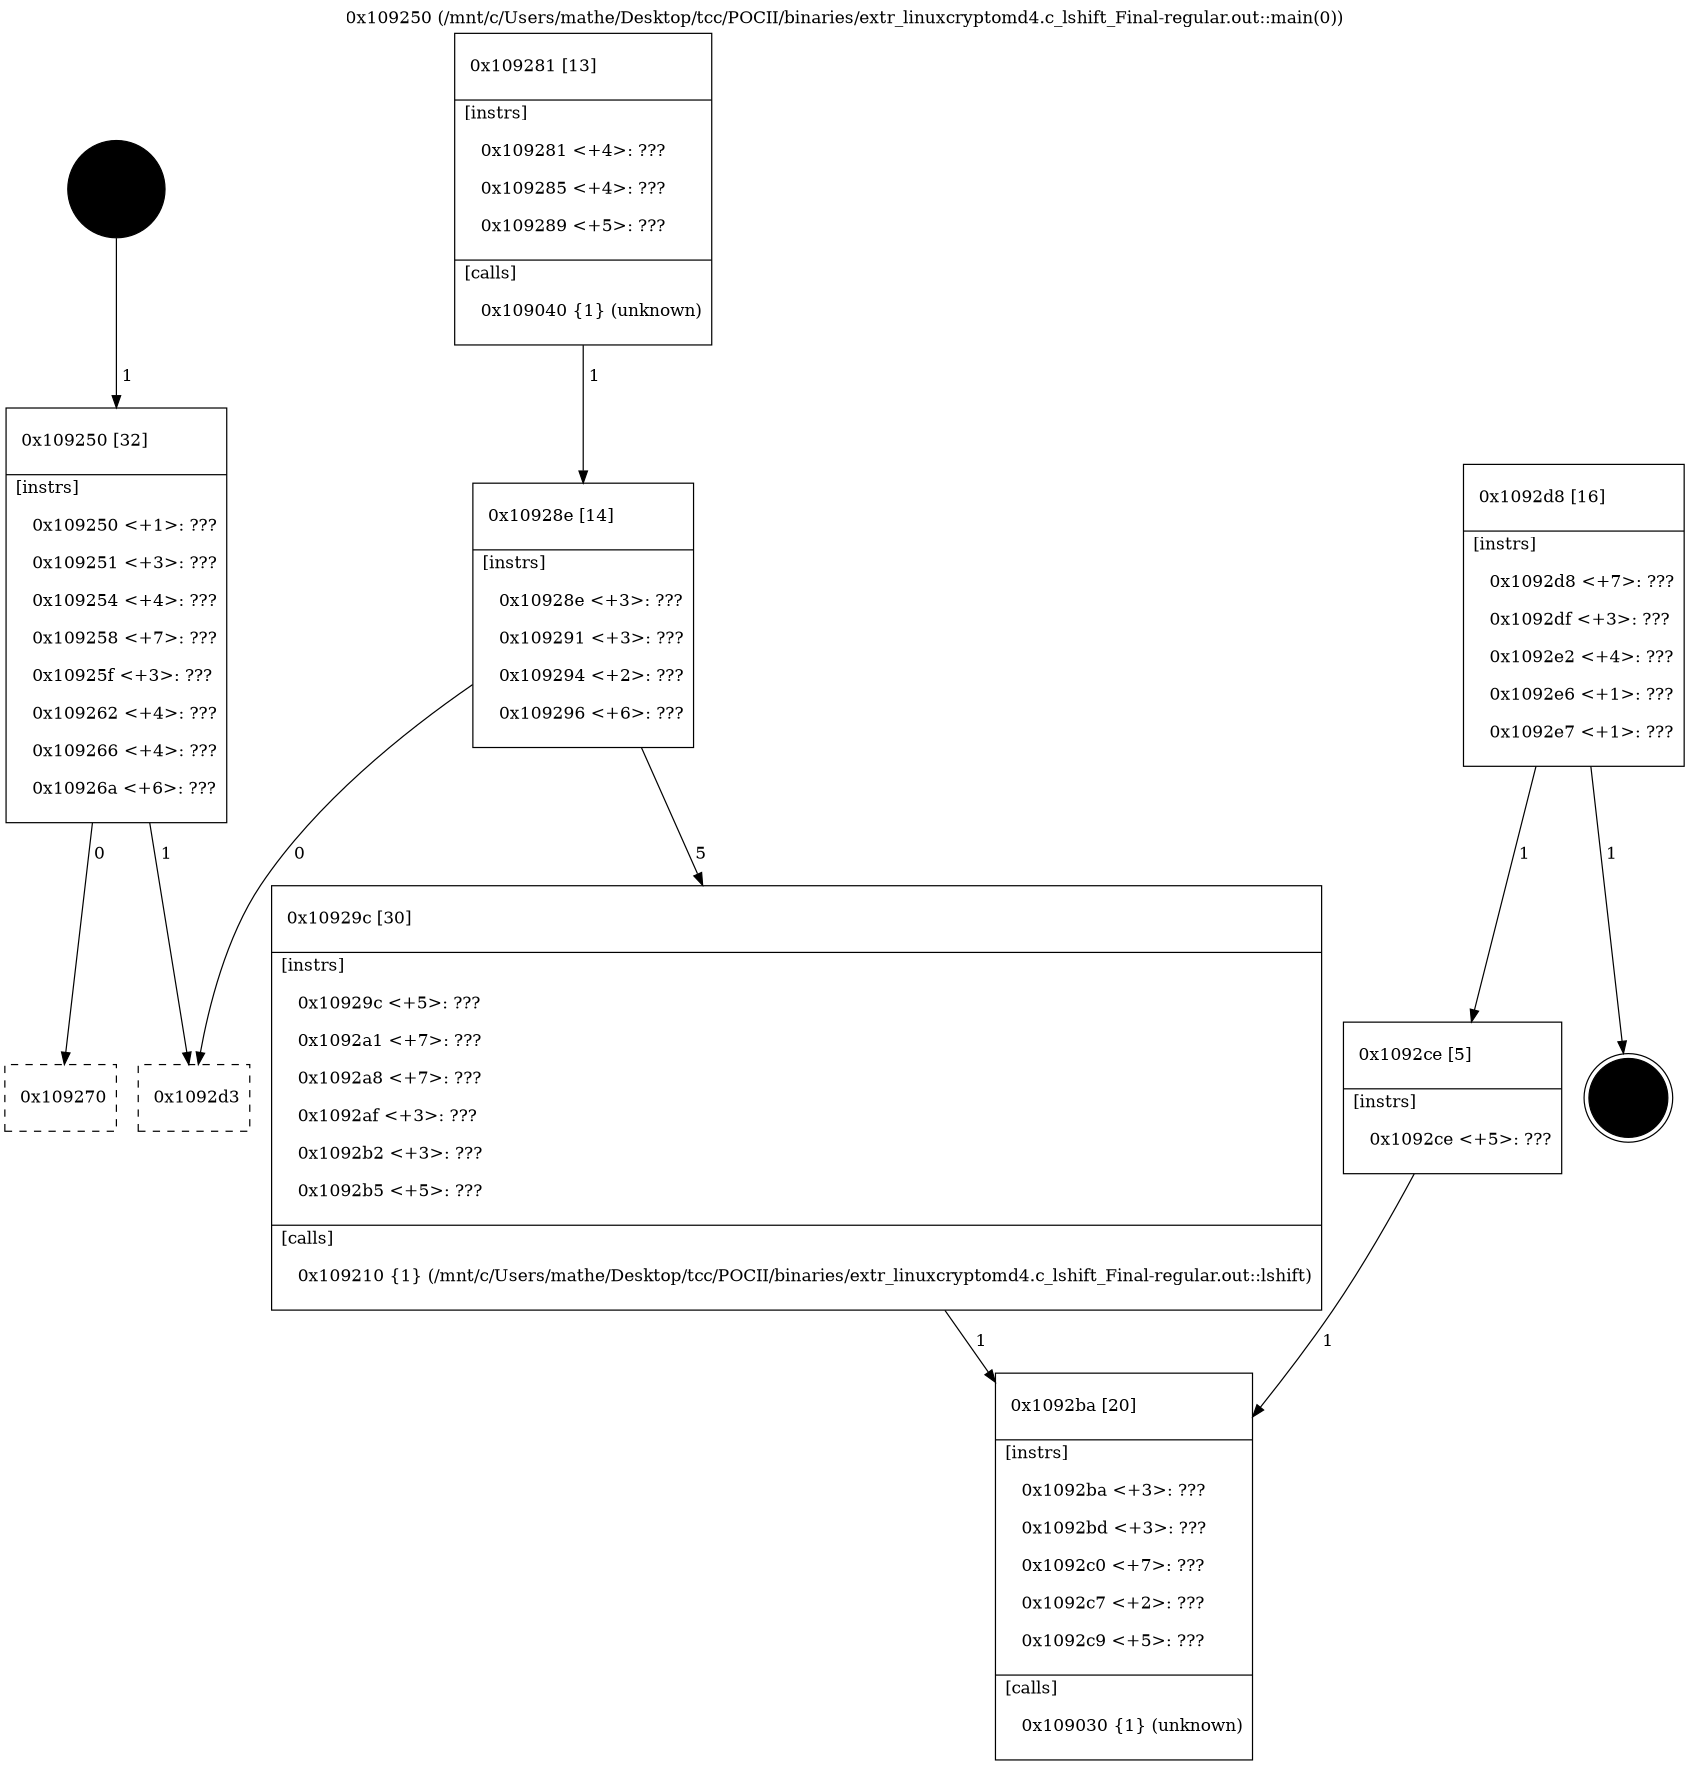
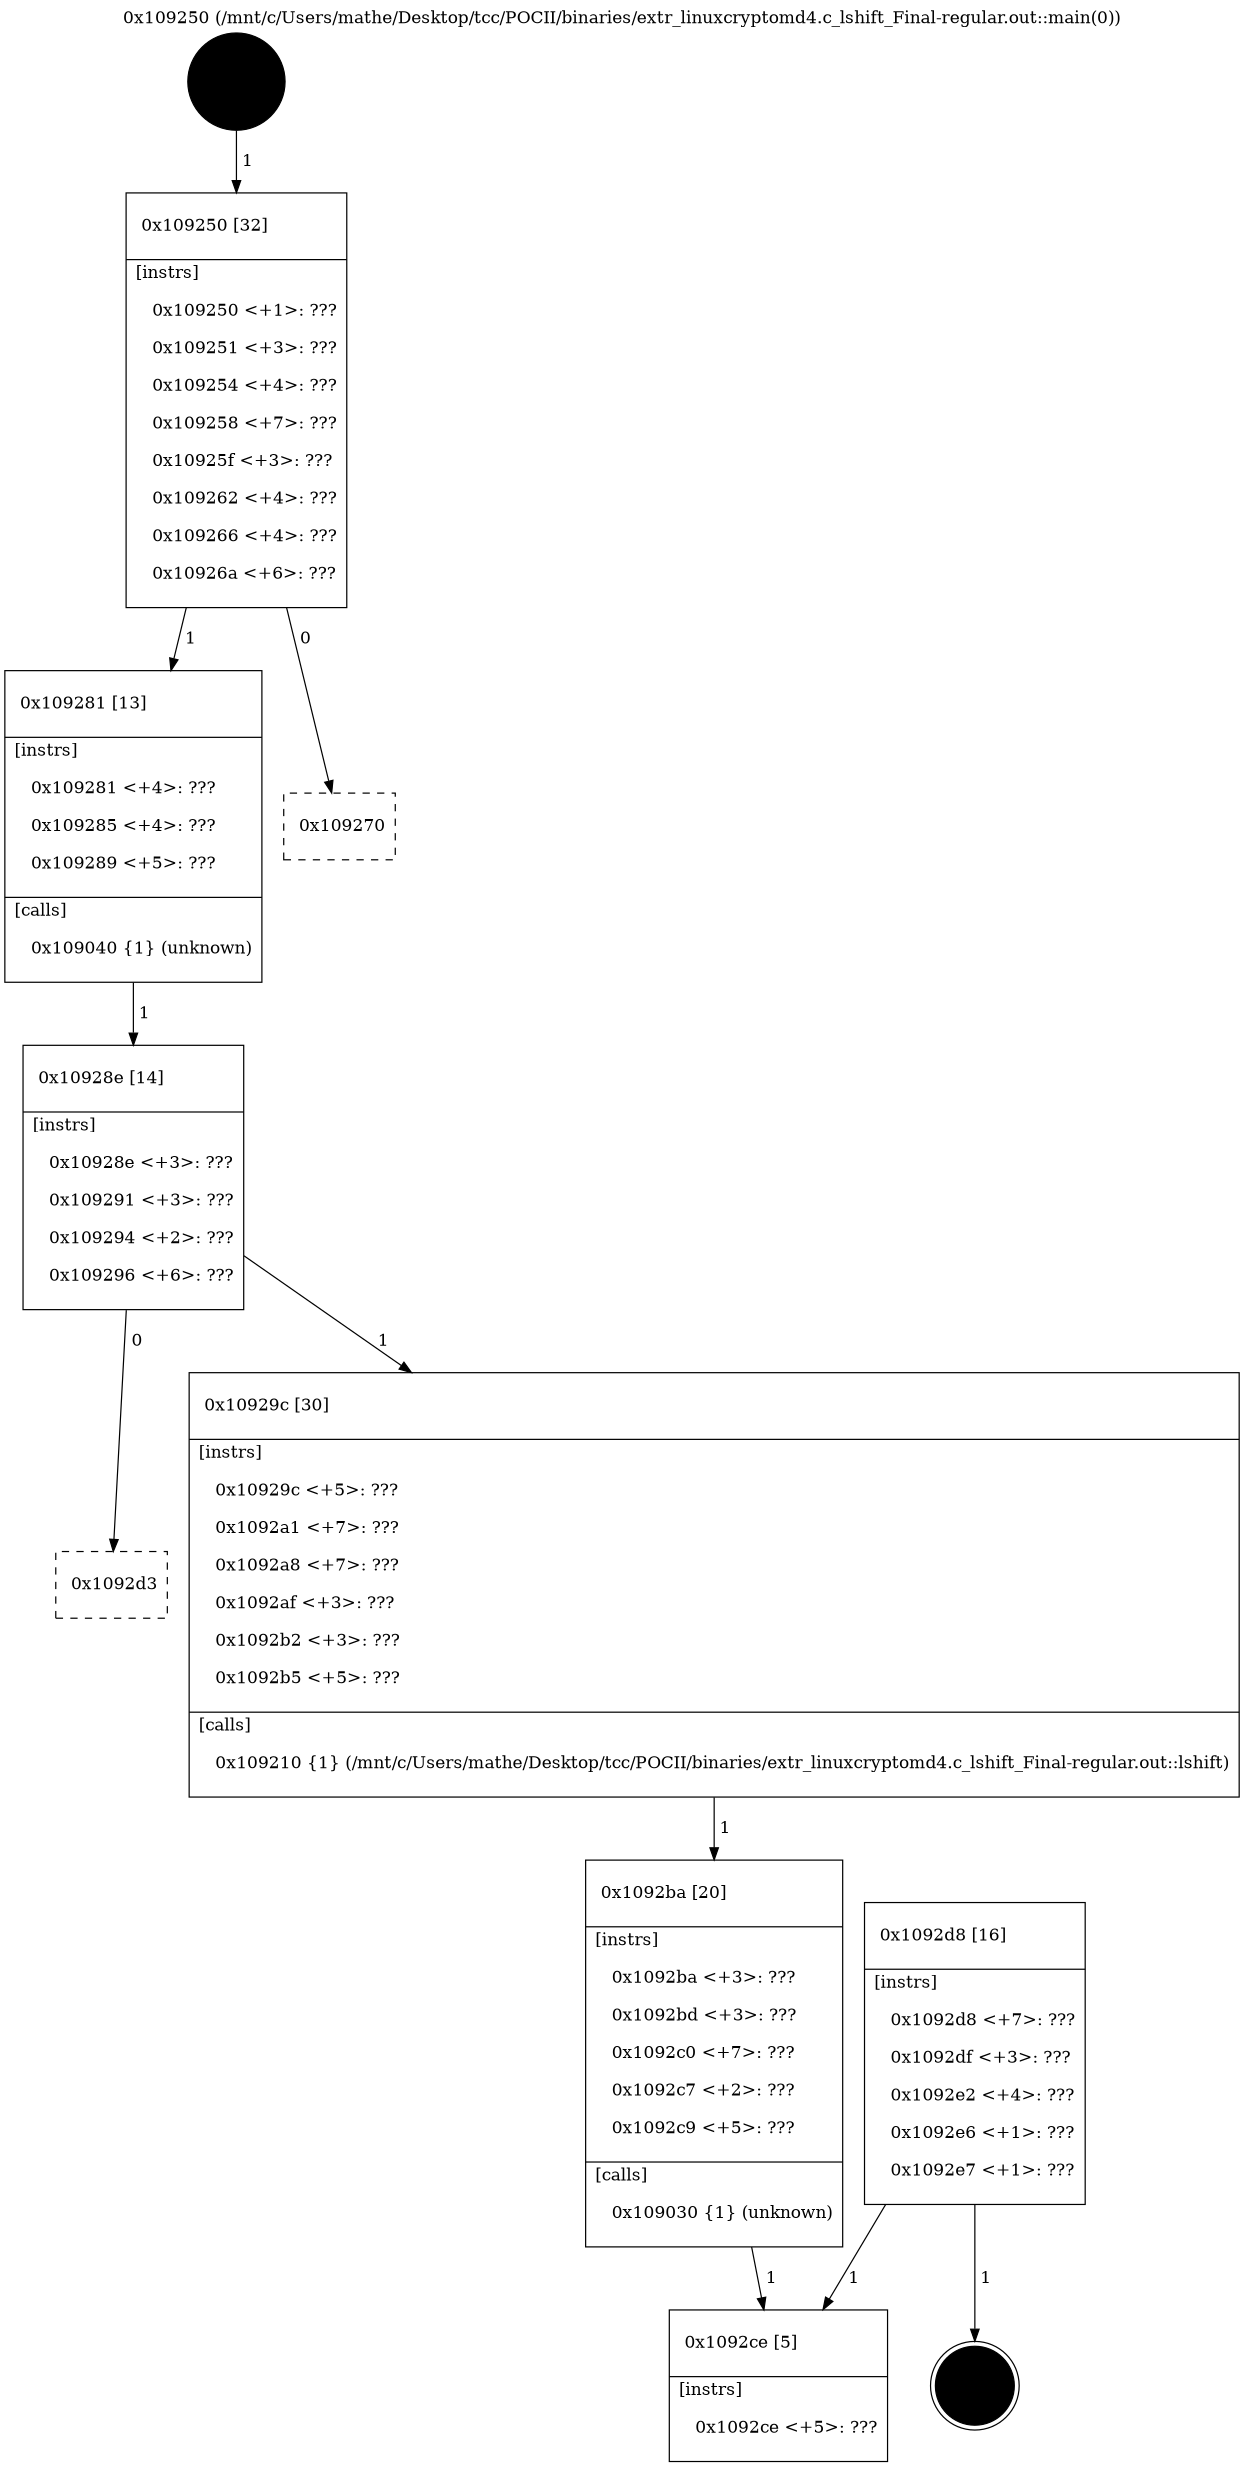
edge "0x10928e [14]" -> "0x10929c [30]": label " 5" -> " 1"
edge "0x109250 [32]" -> "0x1092d3": now "0x109250 [32]" -> "0x109281 [13]"
edge "0x1092ce [5]" -> "0x1092ba [20]": reversed
